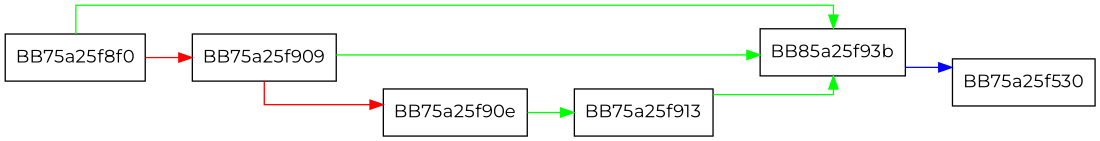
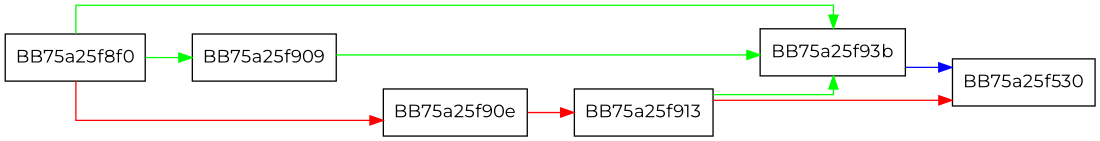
node "BB85a25f93b": label "BB85a25f93b" -> "BB75a25f93b"
edge "BB75a25f8f0" -> "BB75a25f909": color red -> green
edge "BB75a25f913" -> "BB75a25f530": added
edge "BB75a25f909" -> "BB75a25f90e": now "BB75a25f8f0" -> "BB75a25f90e"
edge "BB75a25f90e" -> "BB75a25f913": color green -> red
